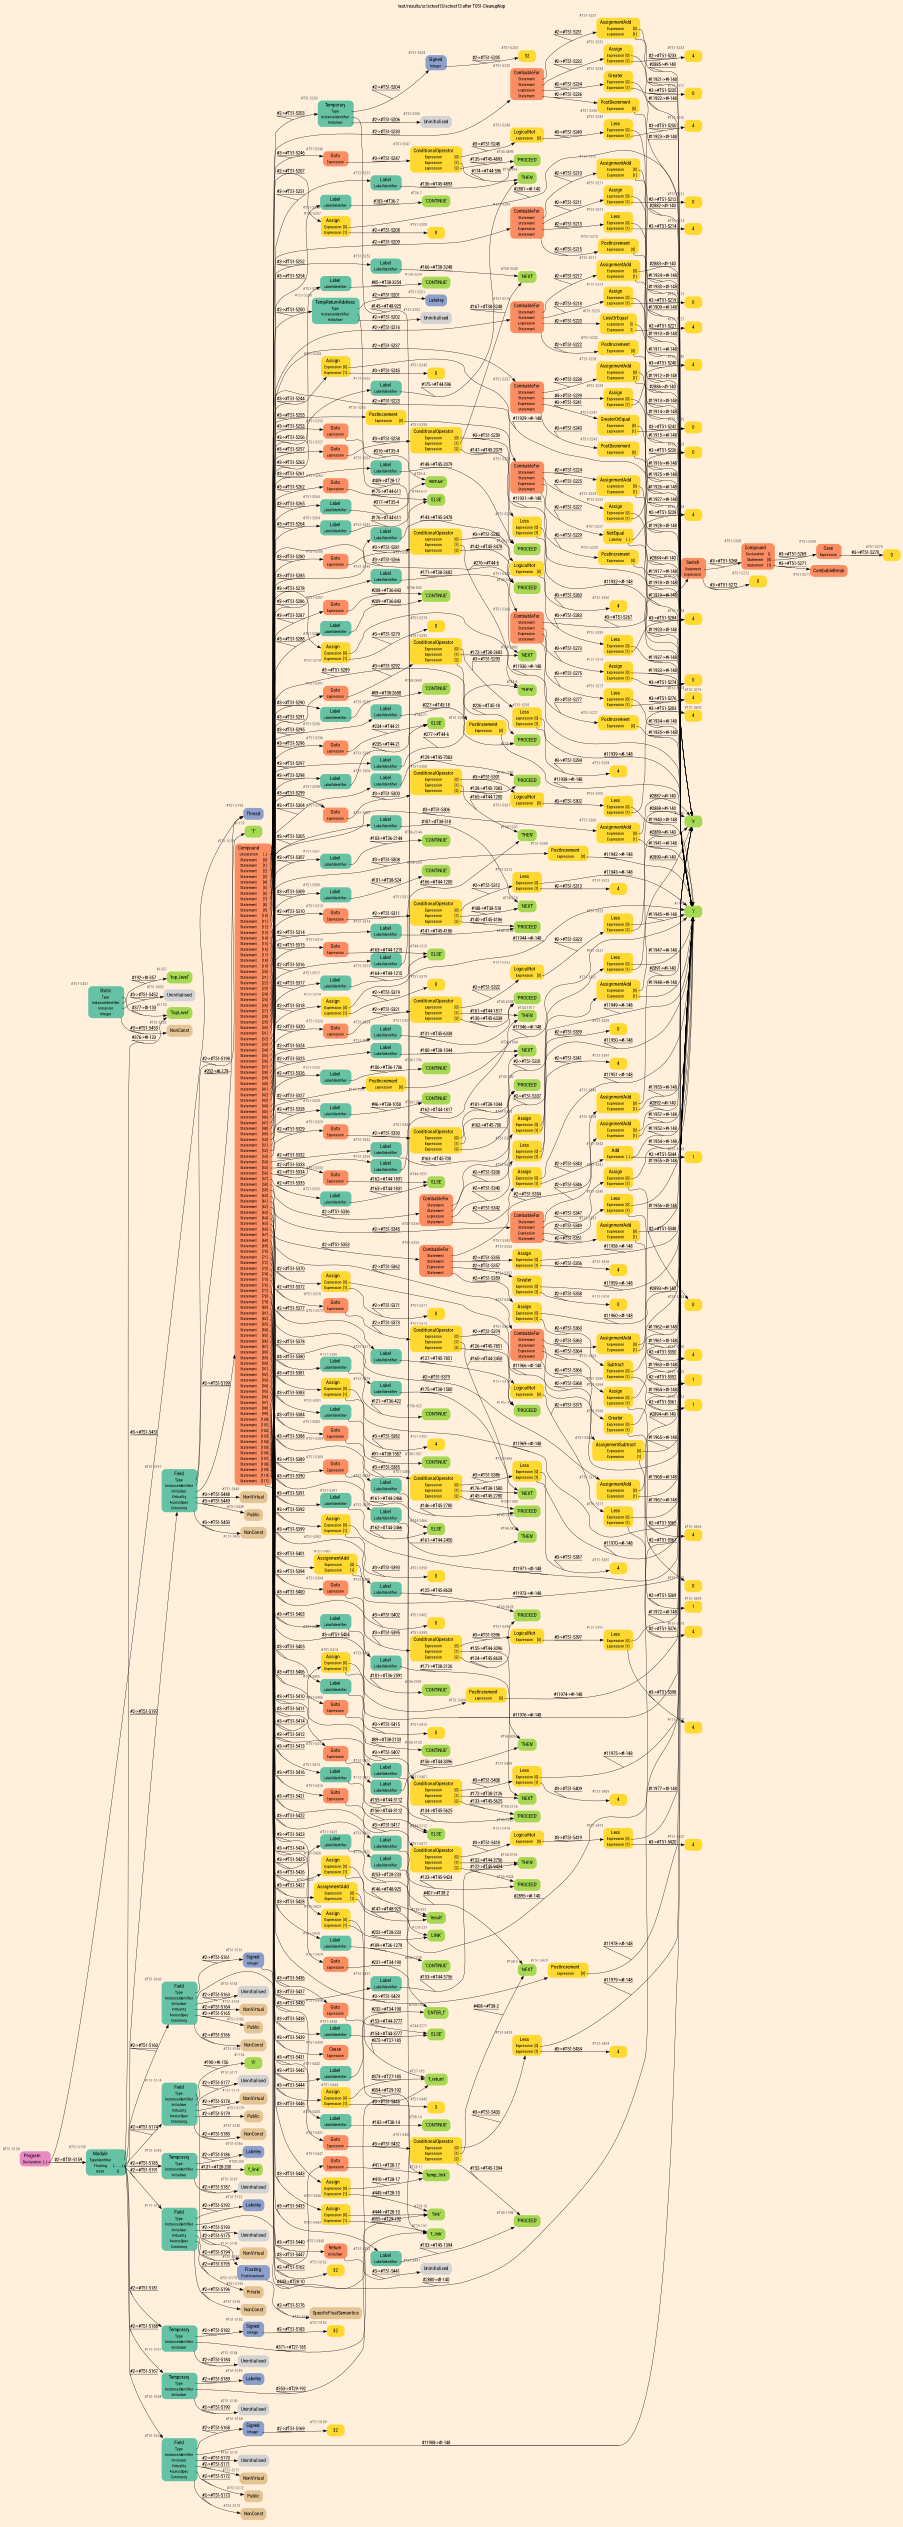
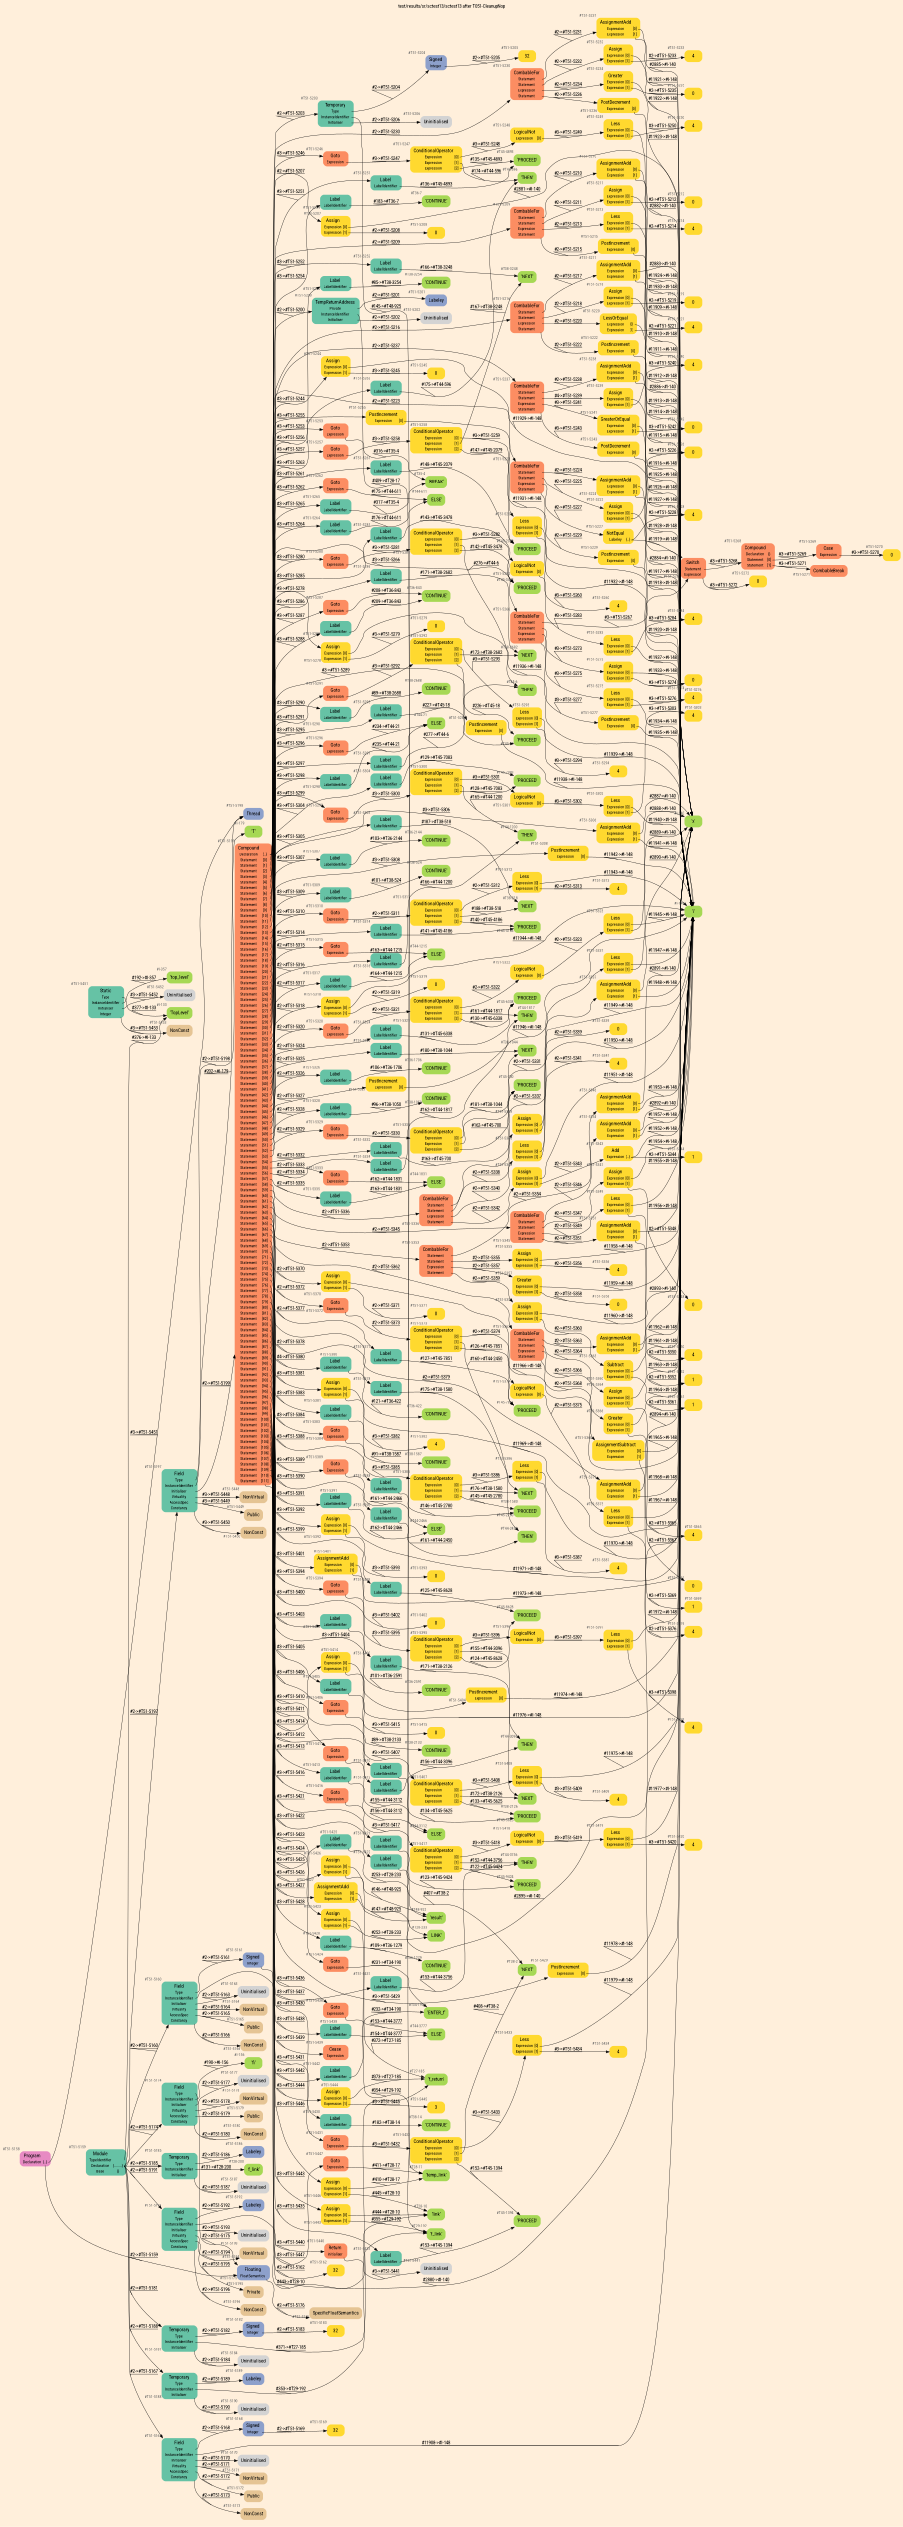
node "TempReturnAddress": text "Type" -> "Private"
edge "NotEqual" -> "'i'": now "NotEqual" -> "Switch"
edge "Program" -> "Module": now "Program" -> "Floating"
node "Module": text "Floating" -> "Declaration"
node "Floating": text "PostIncrement" -> "FloatSemantics"
